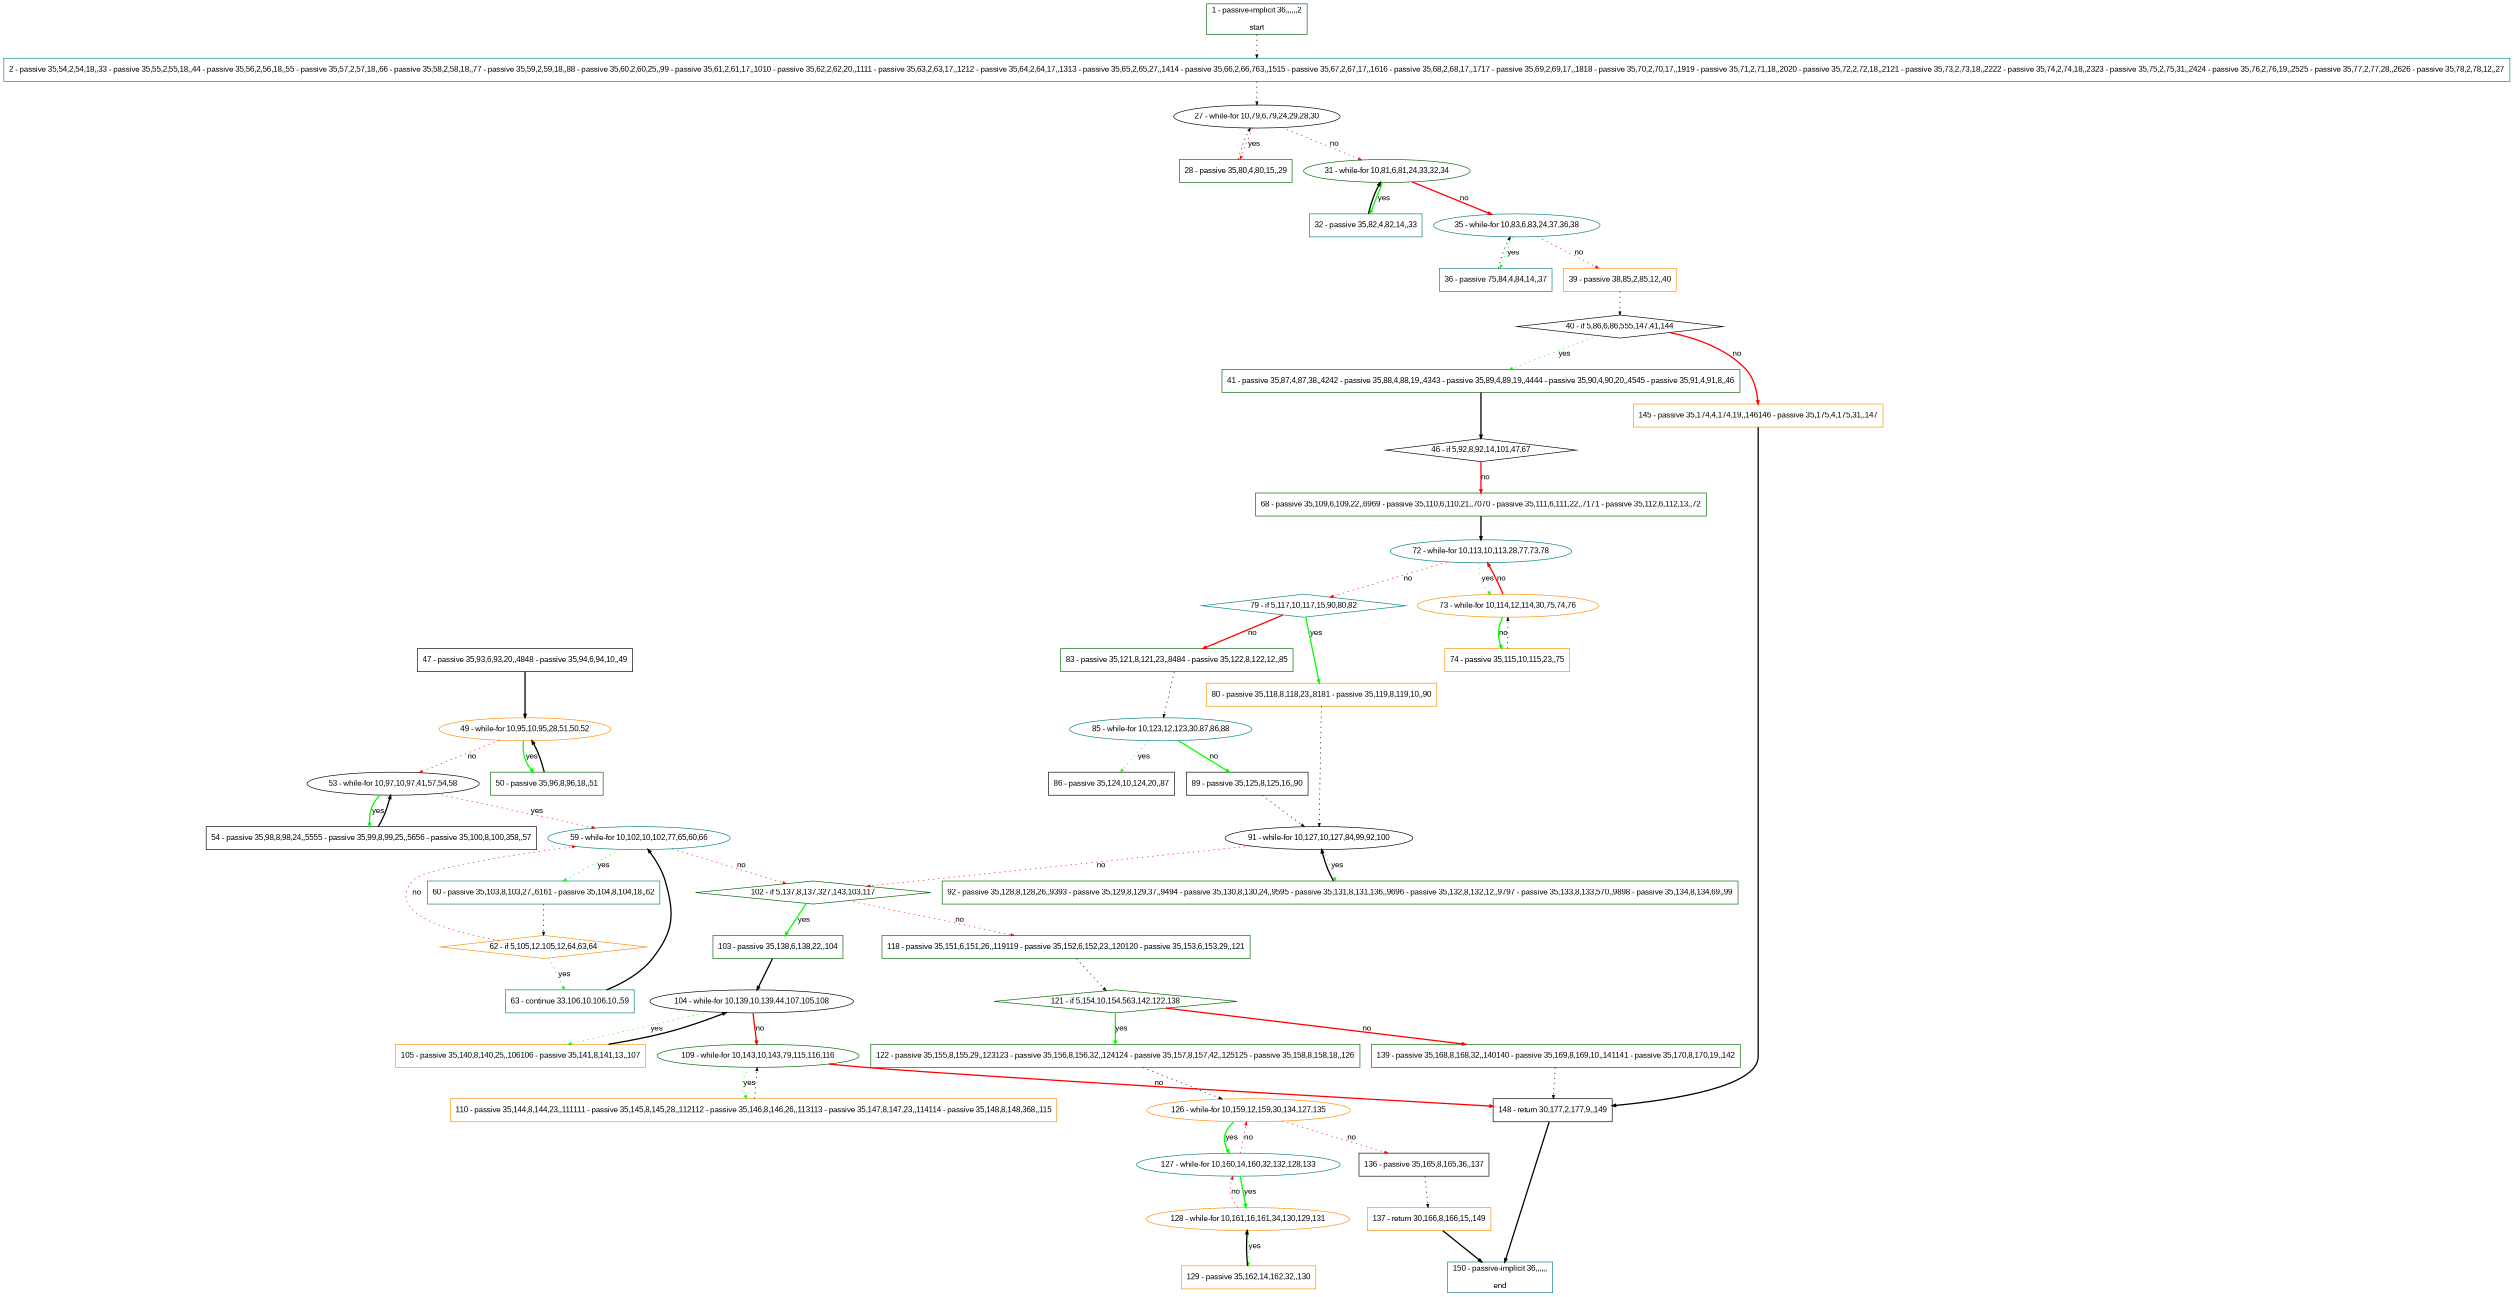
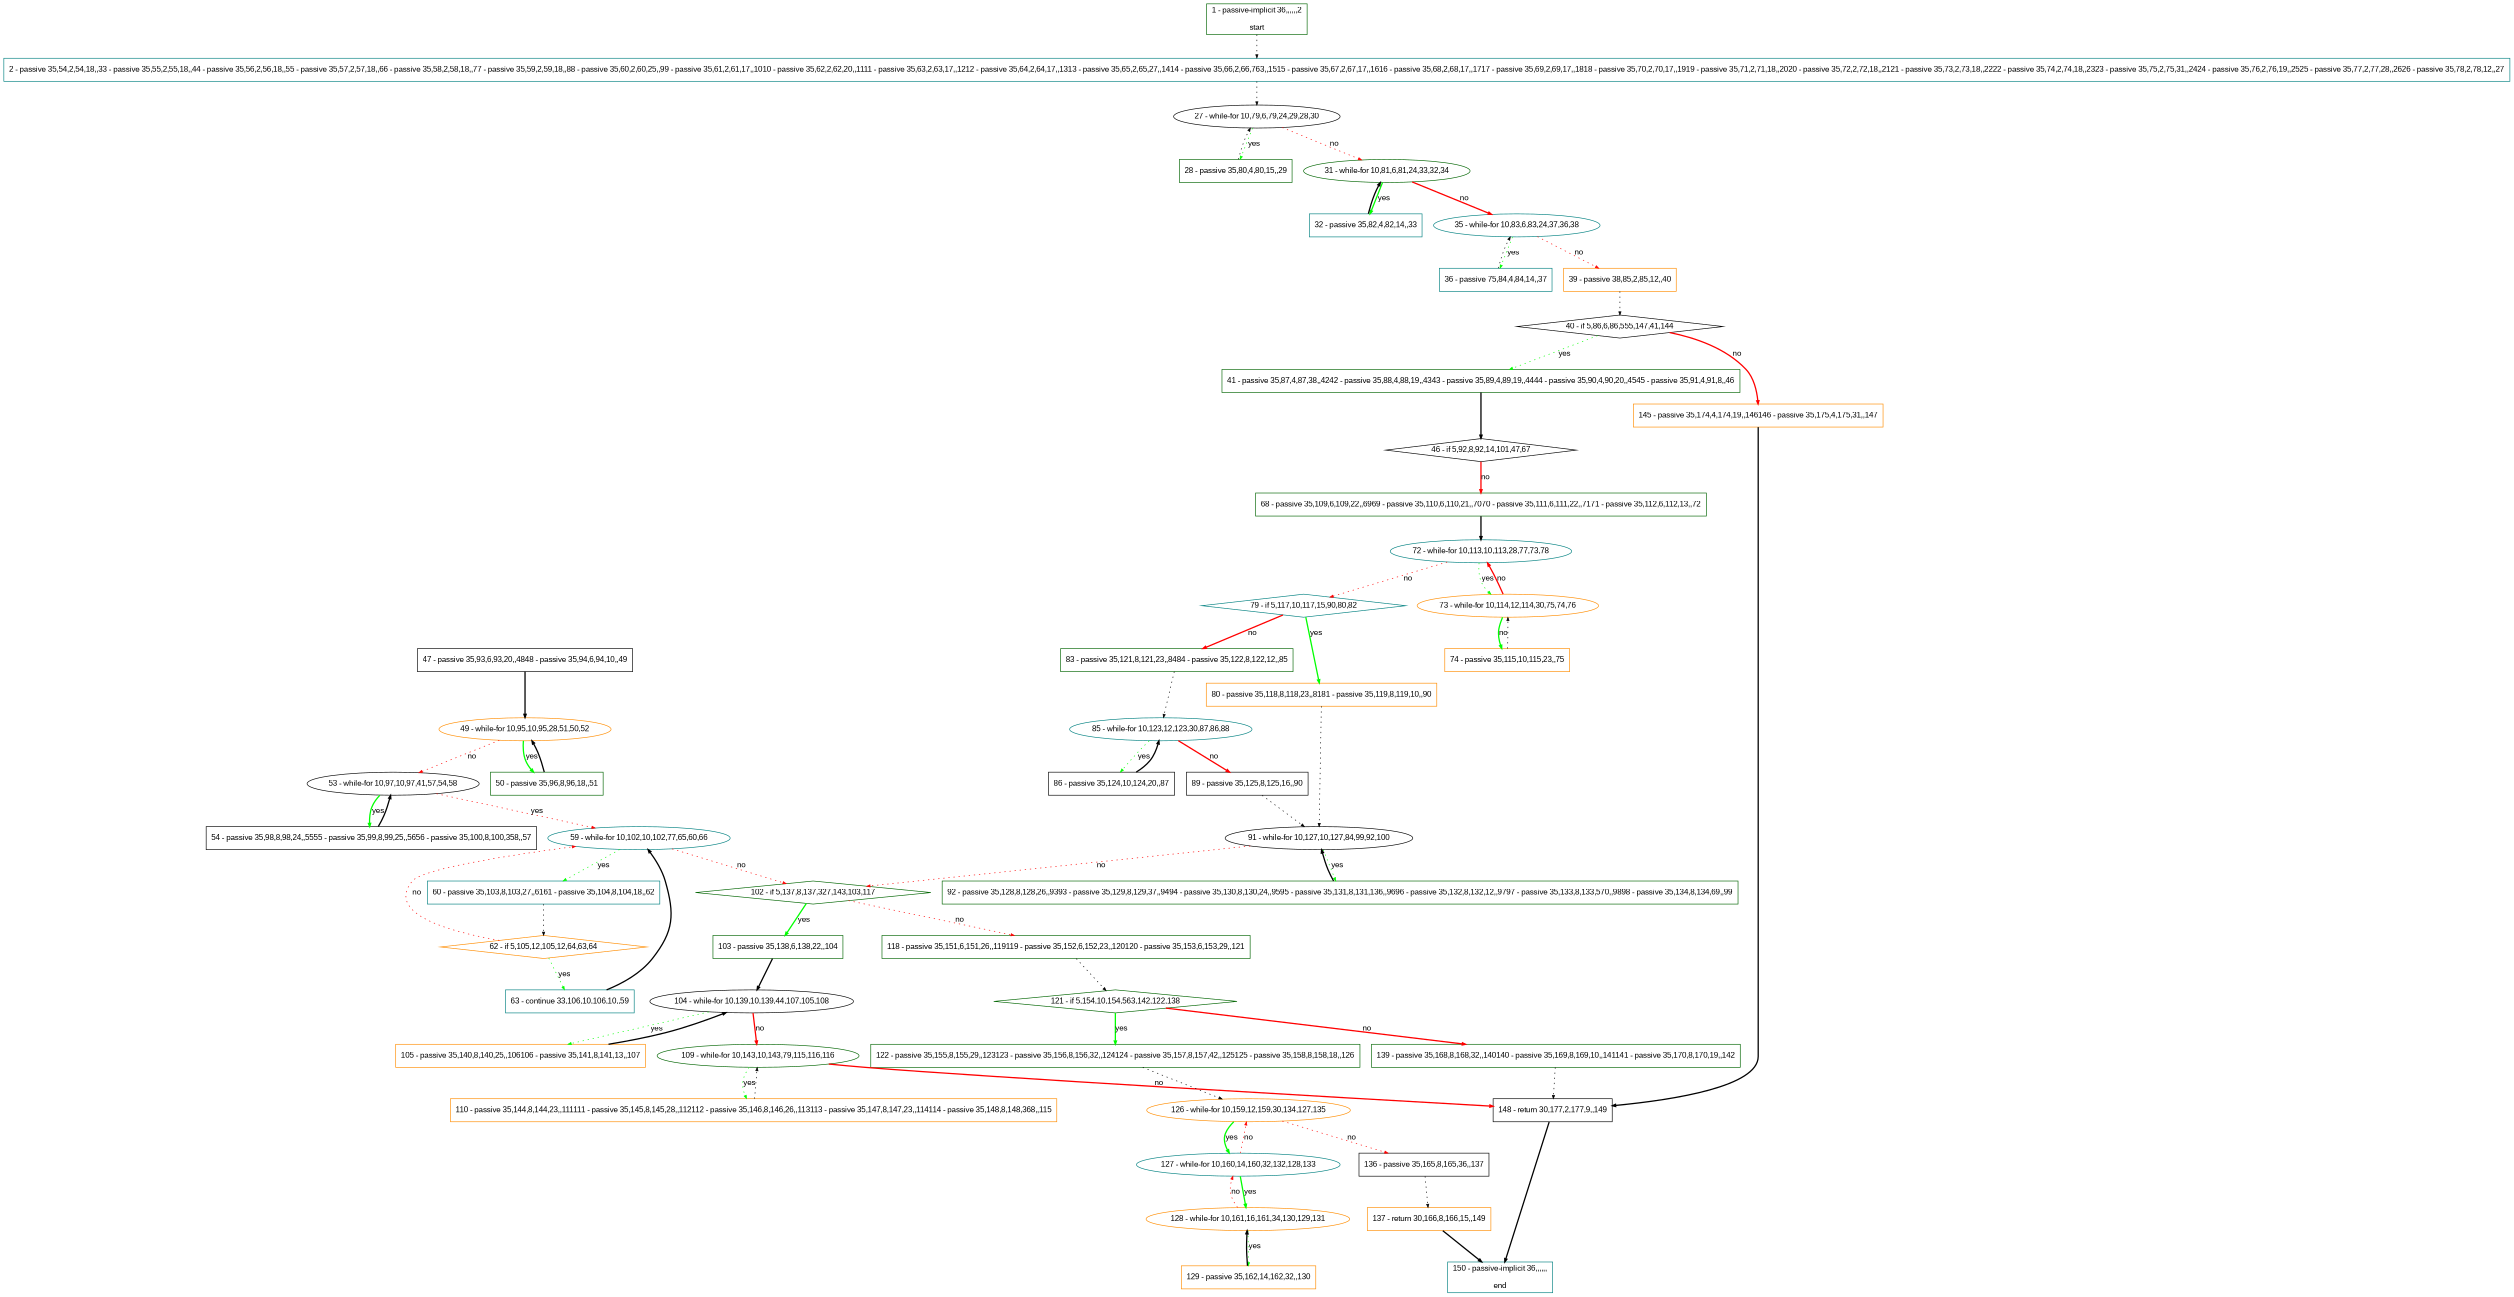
edge "27 - while-for 10,79,6,79,24,29,28,30" -> "28 - passive 35,80,4,80,15,,29": color #ff0000 -> #00ff00
edge "85 - while-for 10,123,12,123,30,87,86,88" -> "89 - passive 35,125,8,125,16,,90": color #00ff00 -> #ff0000
edge "86 - passive 35,124,10,124,20,,87" -> "85 - while-for 10,123,12,123,30,87,86,88": added
